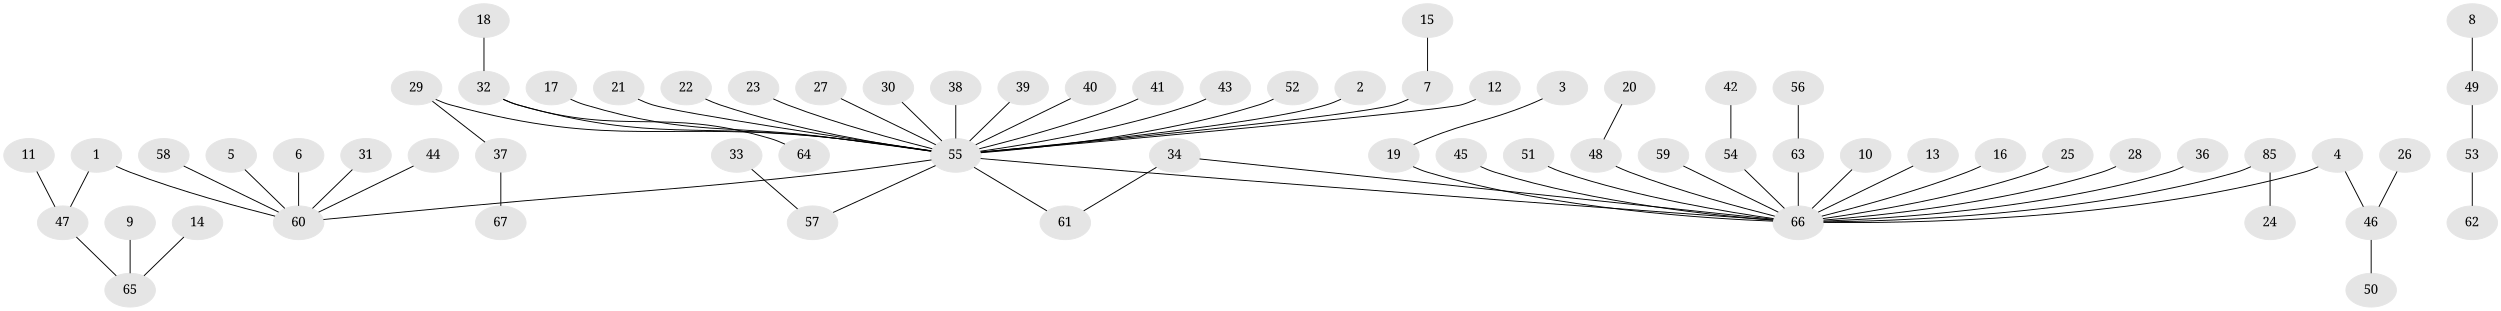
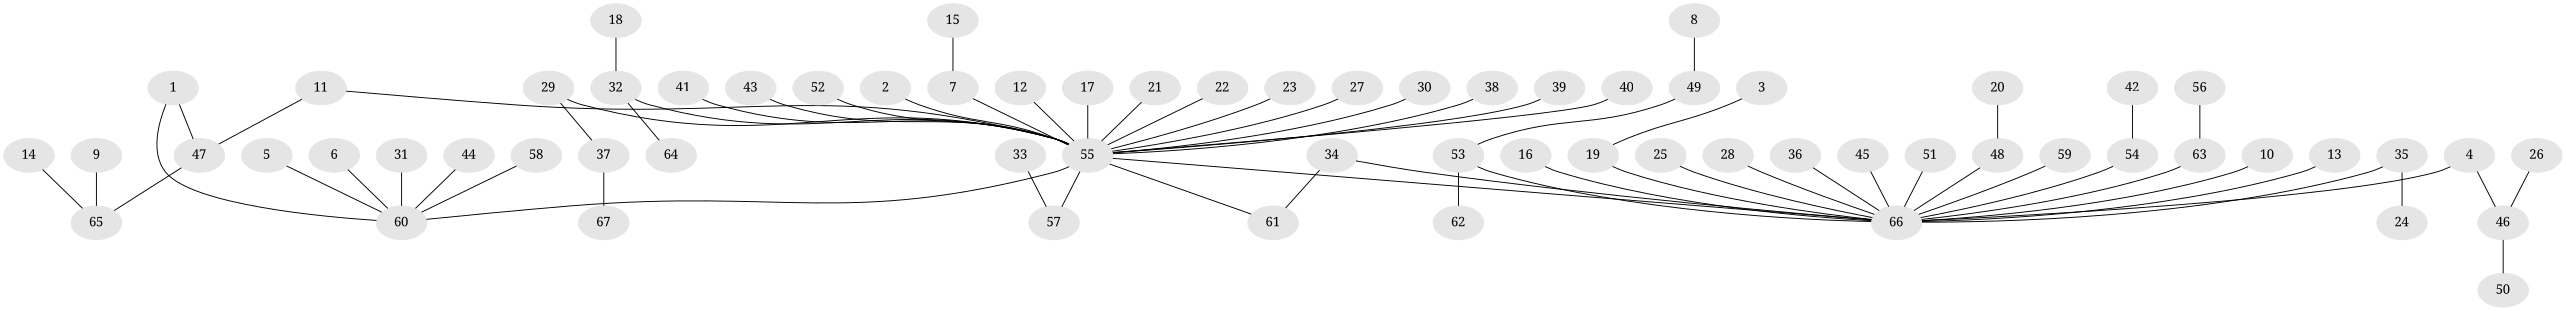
edge "11" -- "55": added
node "85": label "85" -> "35"
edge "53" -- "66": added
